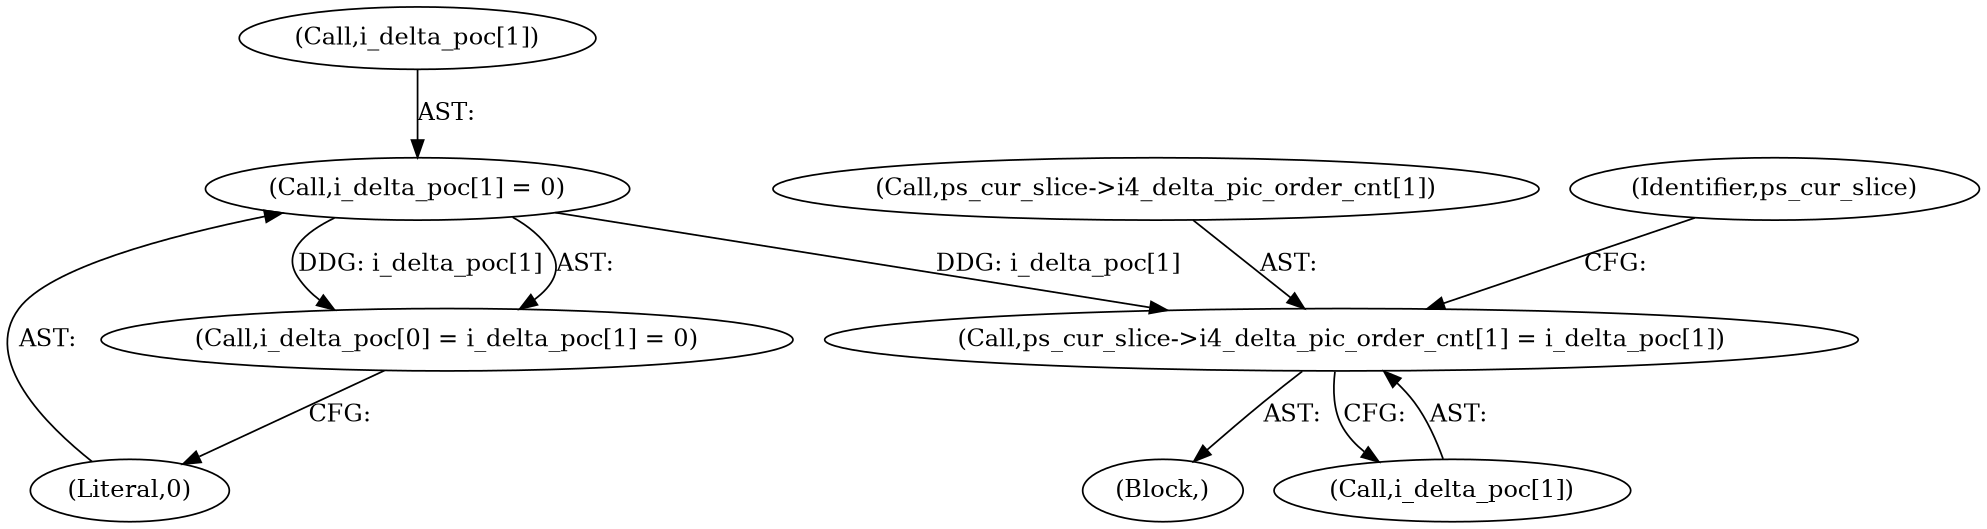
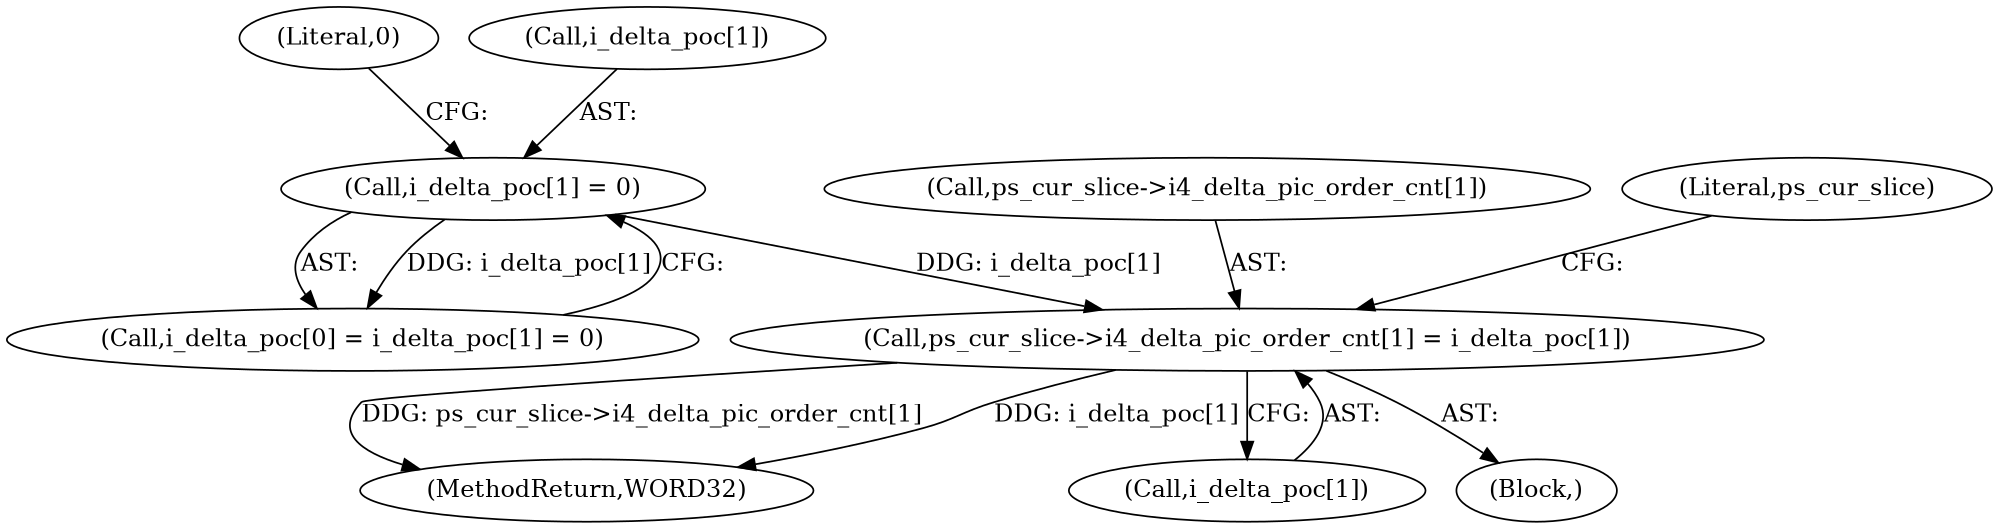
node "(Identifier,ps_cur_slice)": label "(Identifier,ps_cur_slice)" -> "(Literal,ps_cur_slice)"
edge "(Literal,0)" -> "(Call,i_delta_poc[1] = 0)": label "AST: " -> "CFG: "
edge "(Call,i_delta_poc[0] = i_delta_poc[1] = 0)" -> "(Literal,0)": now "(Call,i_delta_poc[0] = i_delta_poc[1] = 0)" -> "(Call,i_delta_poc[1] = 0)"
node "(MethodReturn,WORD32)": added
